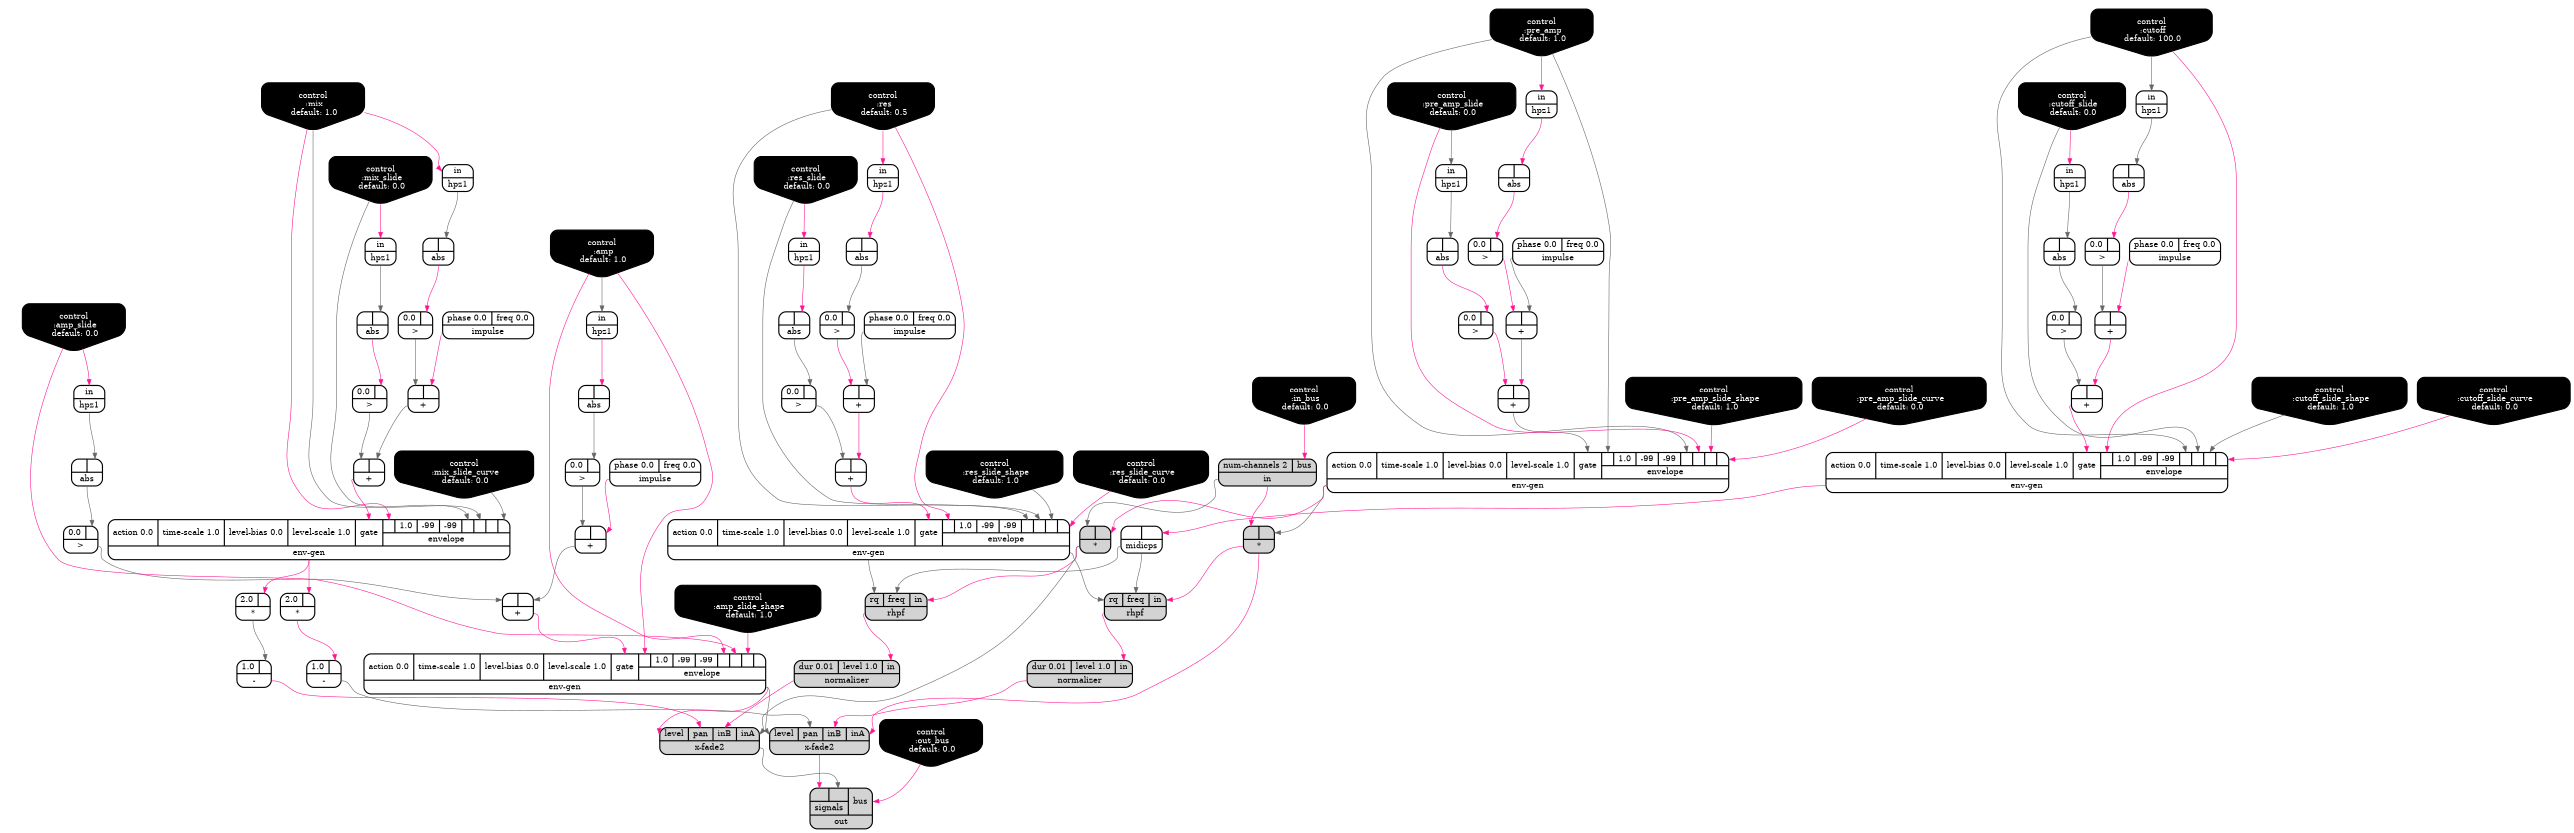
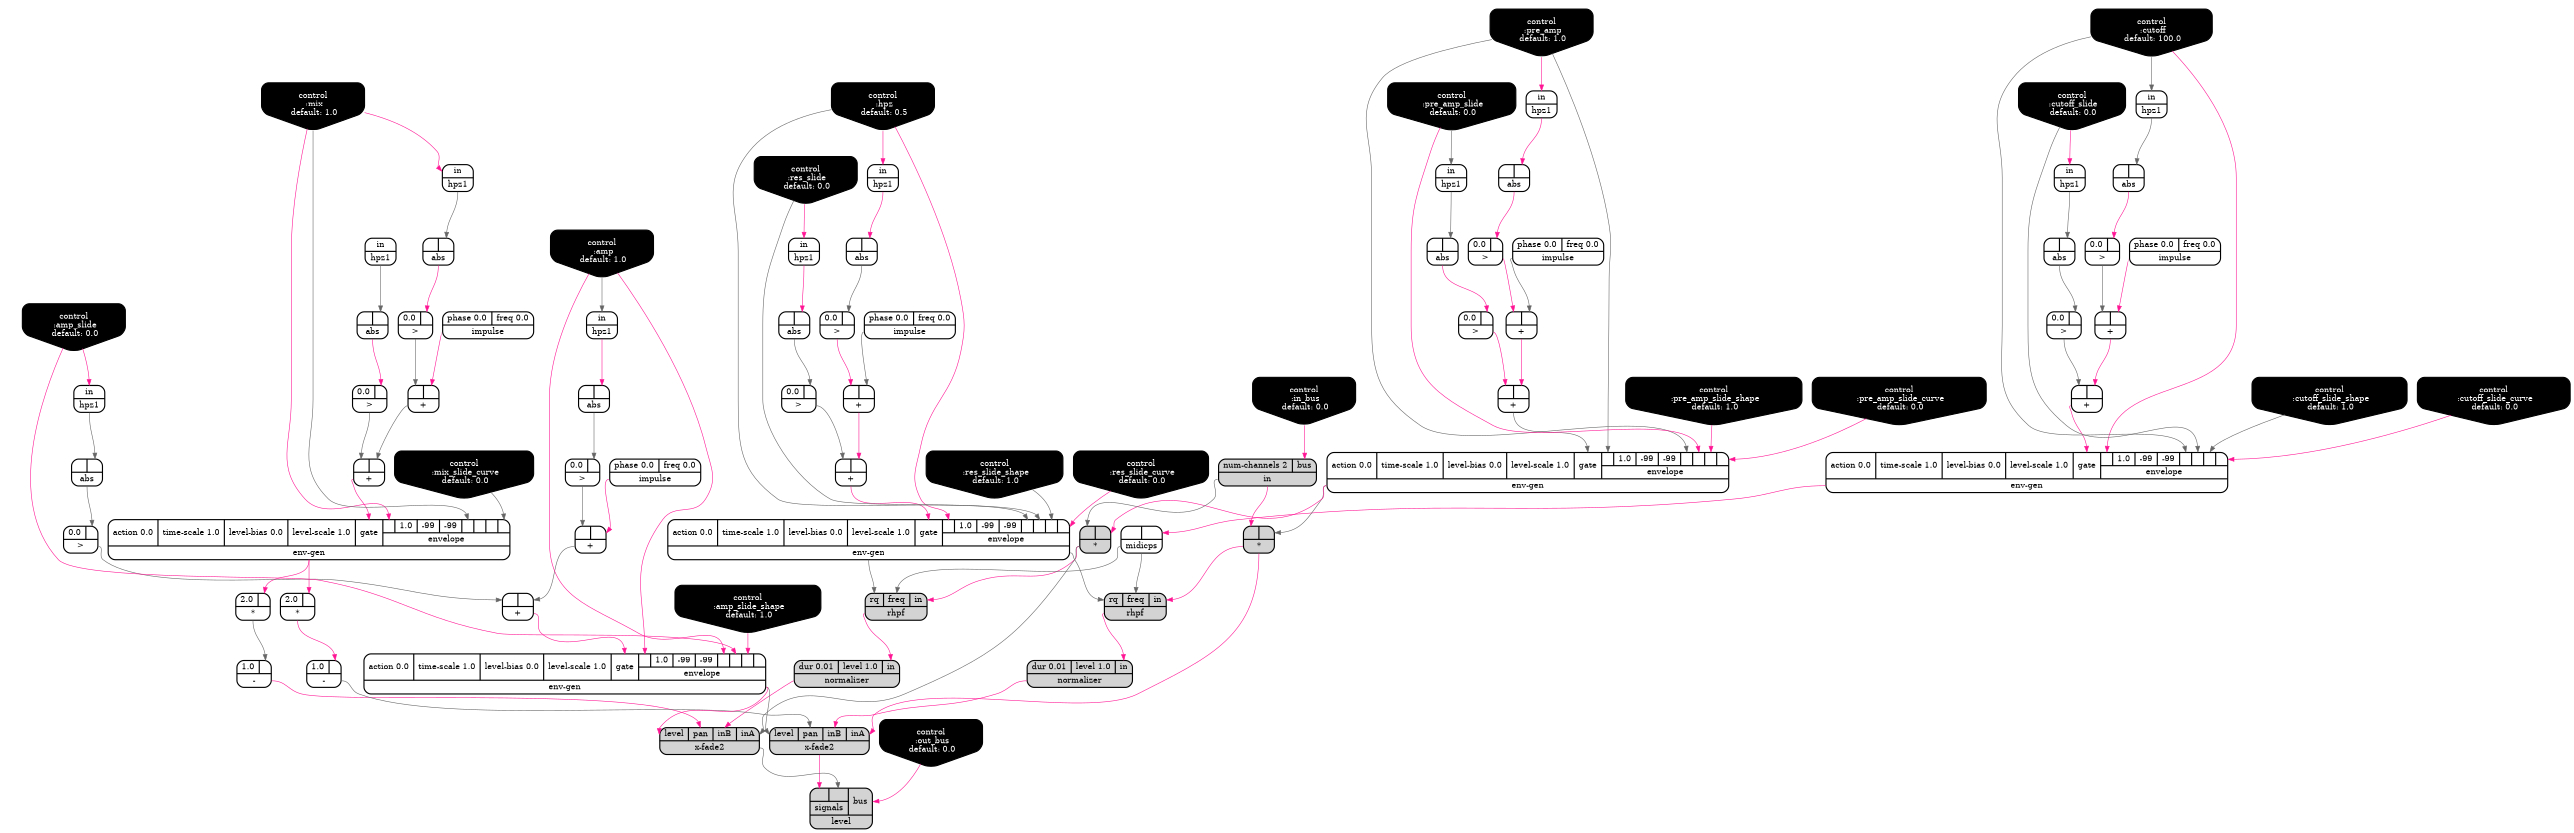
node "control :res default: 0.5": label "control :res default: 0.5" -> "control :hpz default: 0.5"
node "control :mix_slide default: 0.0": removed
node "signals": text "out" -> "level"
